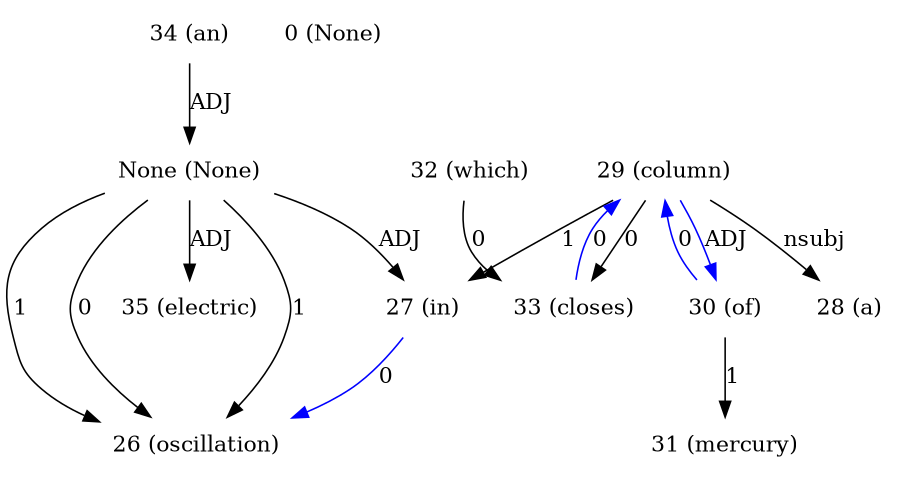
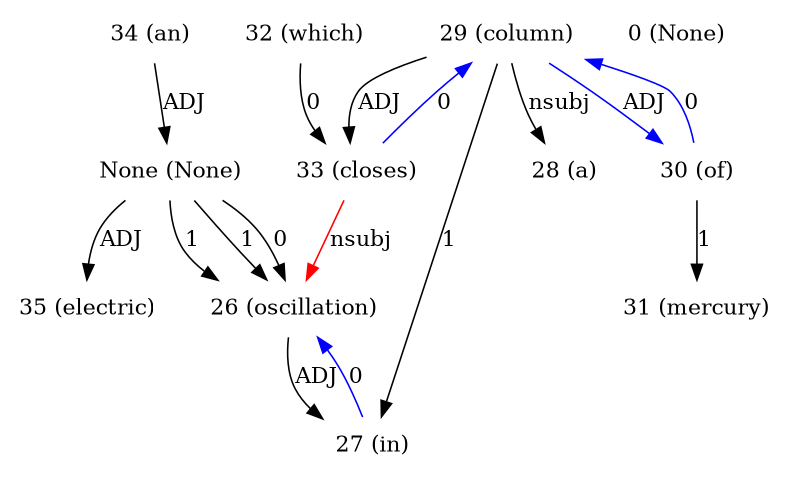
edge "None (None)" -> "27 (in)": now "26 (oscillation)" -> "27 (in)"
edge "33 (closes)" -> "26 (oscillation)": added, label "nsubj"
edge "29 (column)" -> "33 (closes)": label "0" -> "ADJ"
